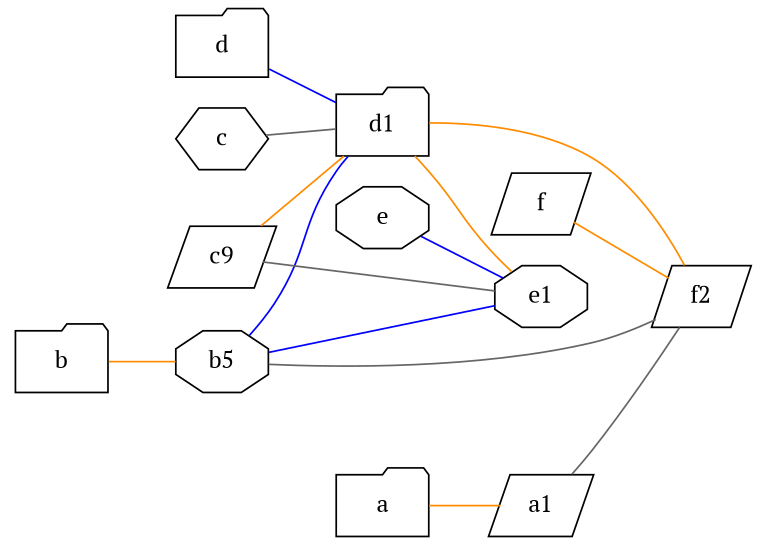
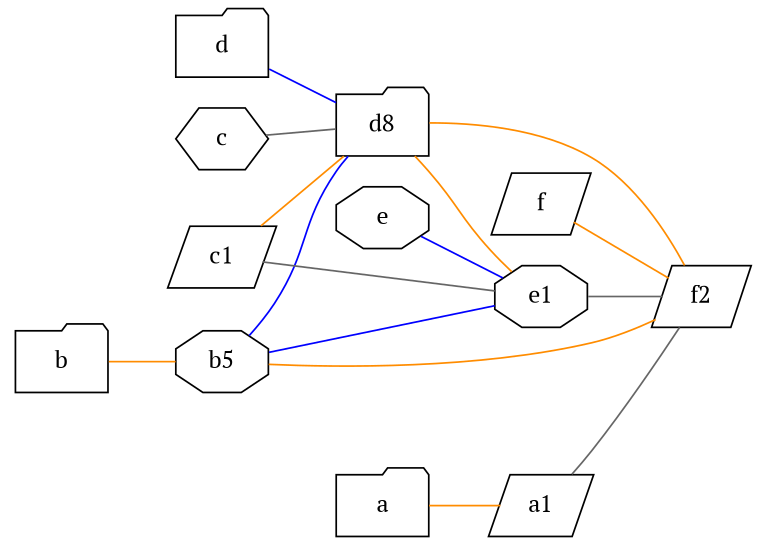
node "d1": label "d1" -> "d8"
node "c9": label "c9" -> "c1"
edge "e1" -- "f2": added
edge "f2" -- "b5": color gray40 -> darkorange
